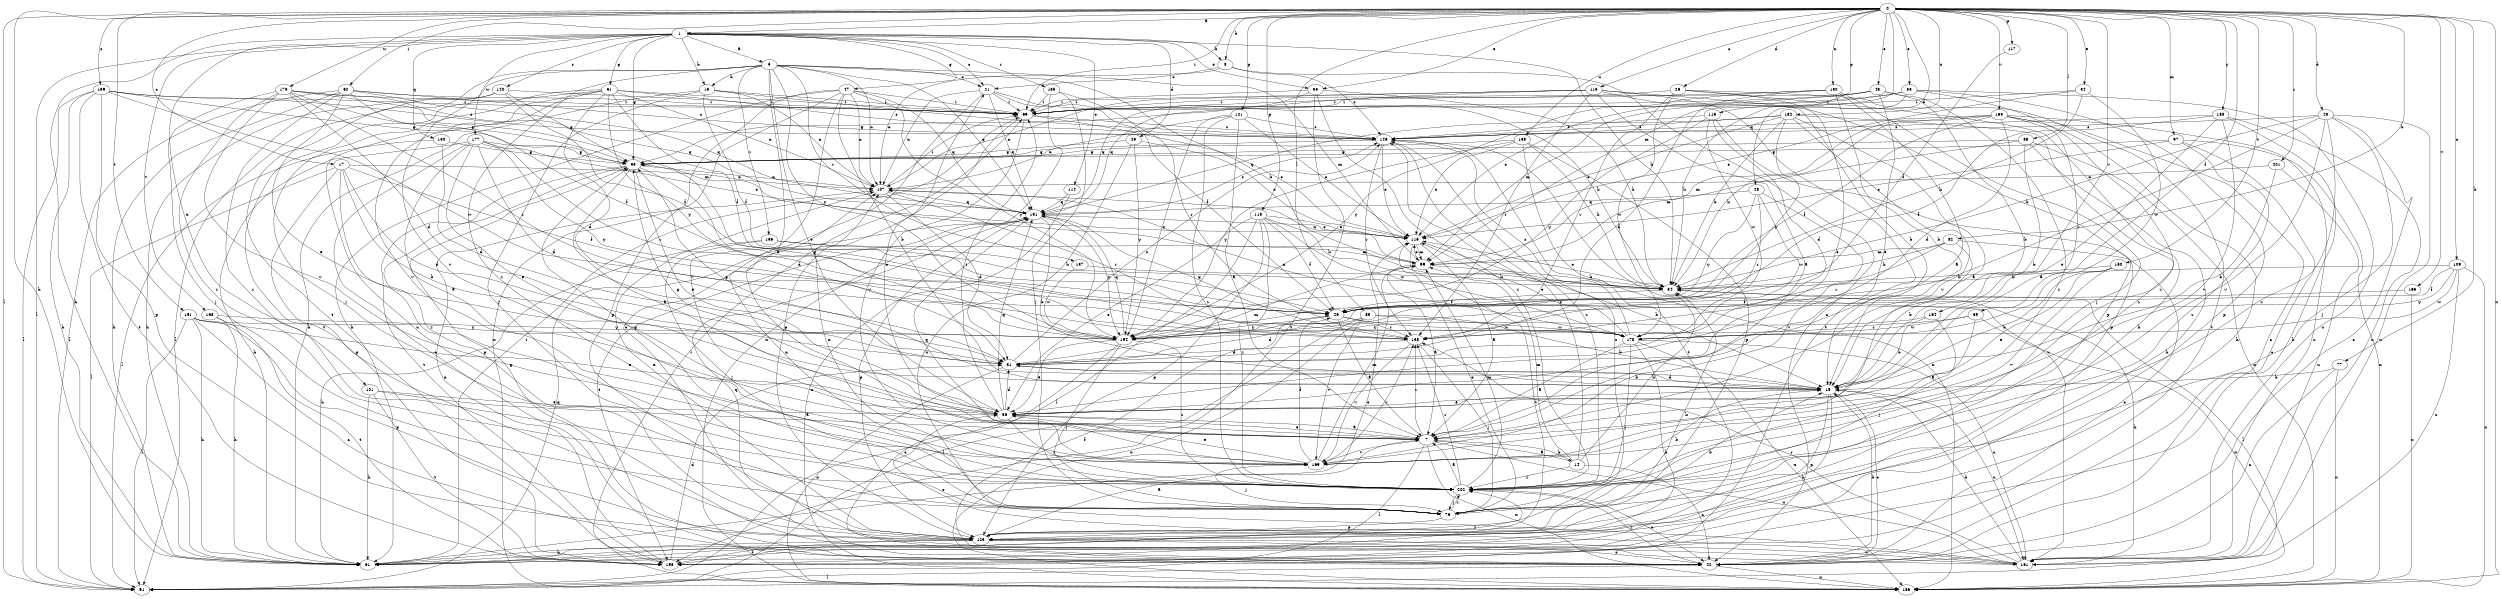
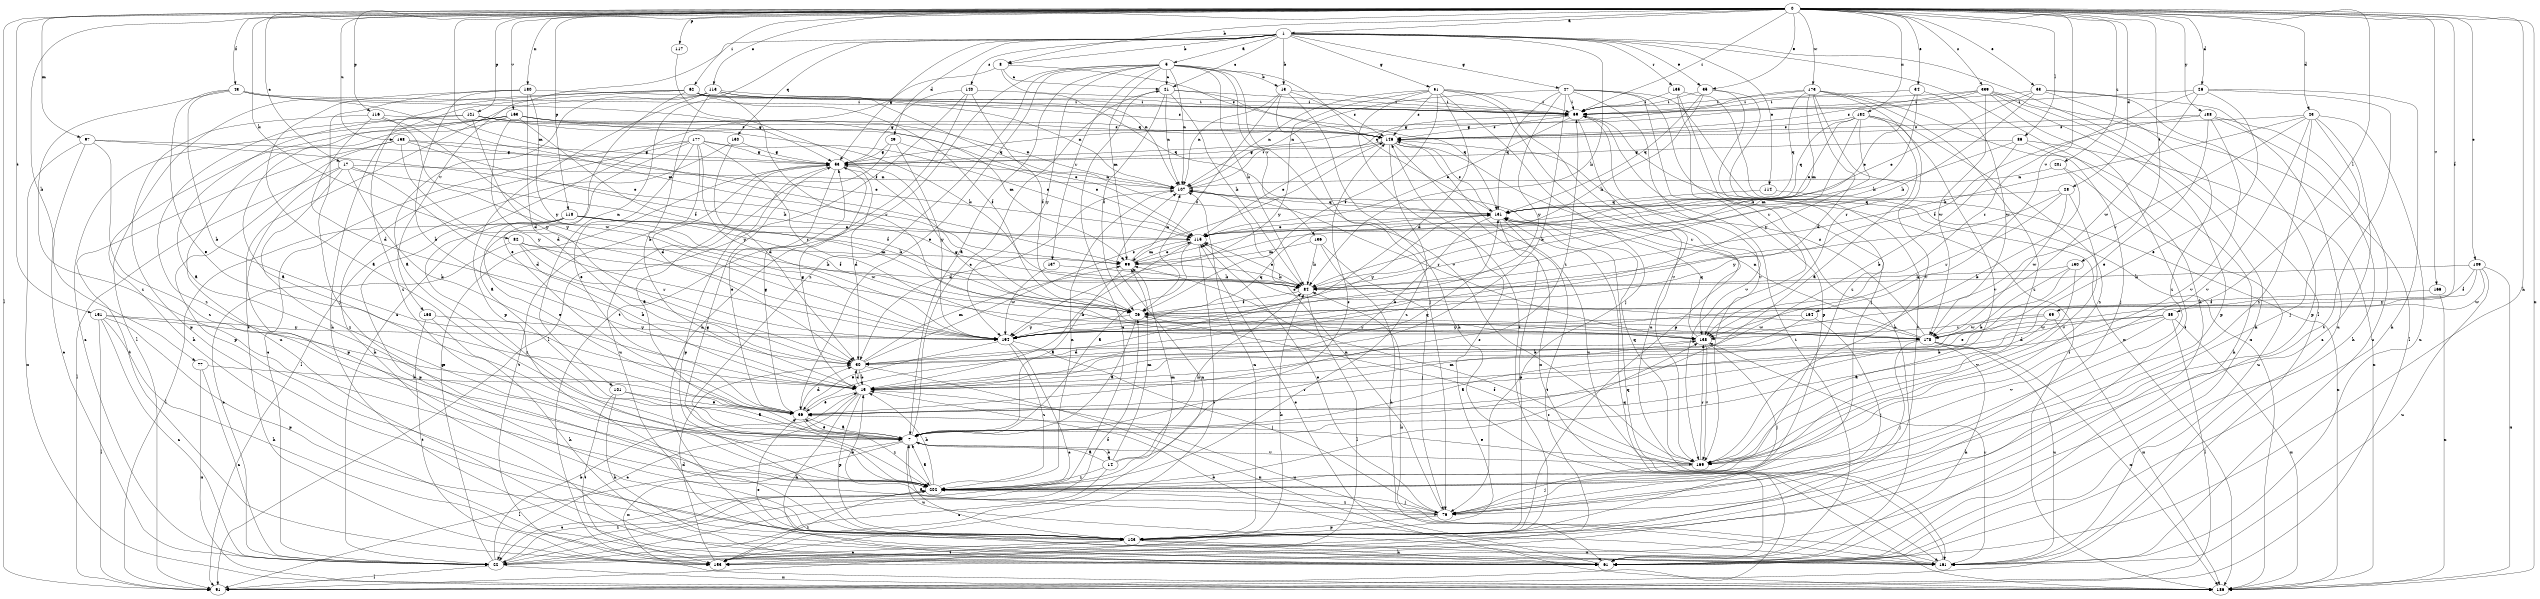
edge "0" -> "43": label "e" -> "f"
edge "1" -> "177": removed, label "w"
node "139": label "139" -> "339"
node "31": label "31" -> "30"
